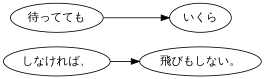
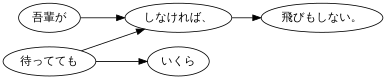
node "吾輩が": added
edge "待ってても" -> "しなければ、": added
